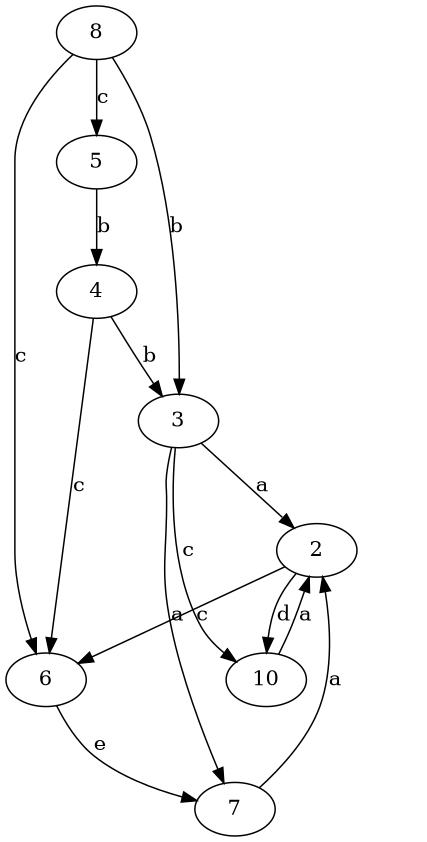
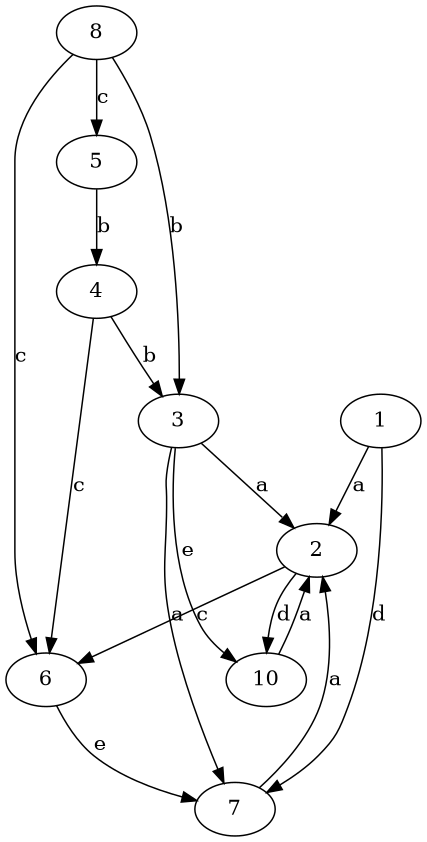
node "1": added
edge "3" -> "10": label "c" -> "e"
